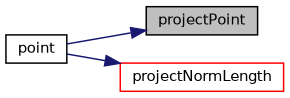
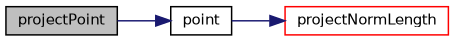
edge "point" -> "projectPoint": reversed
